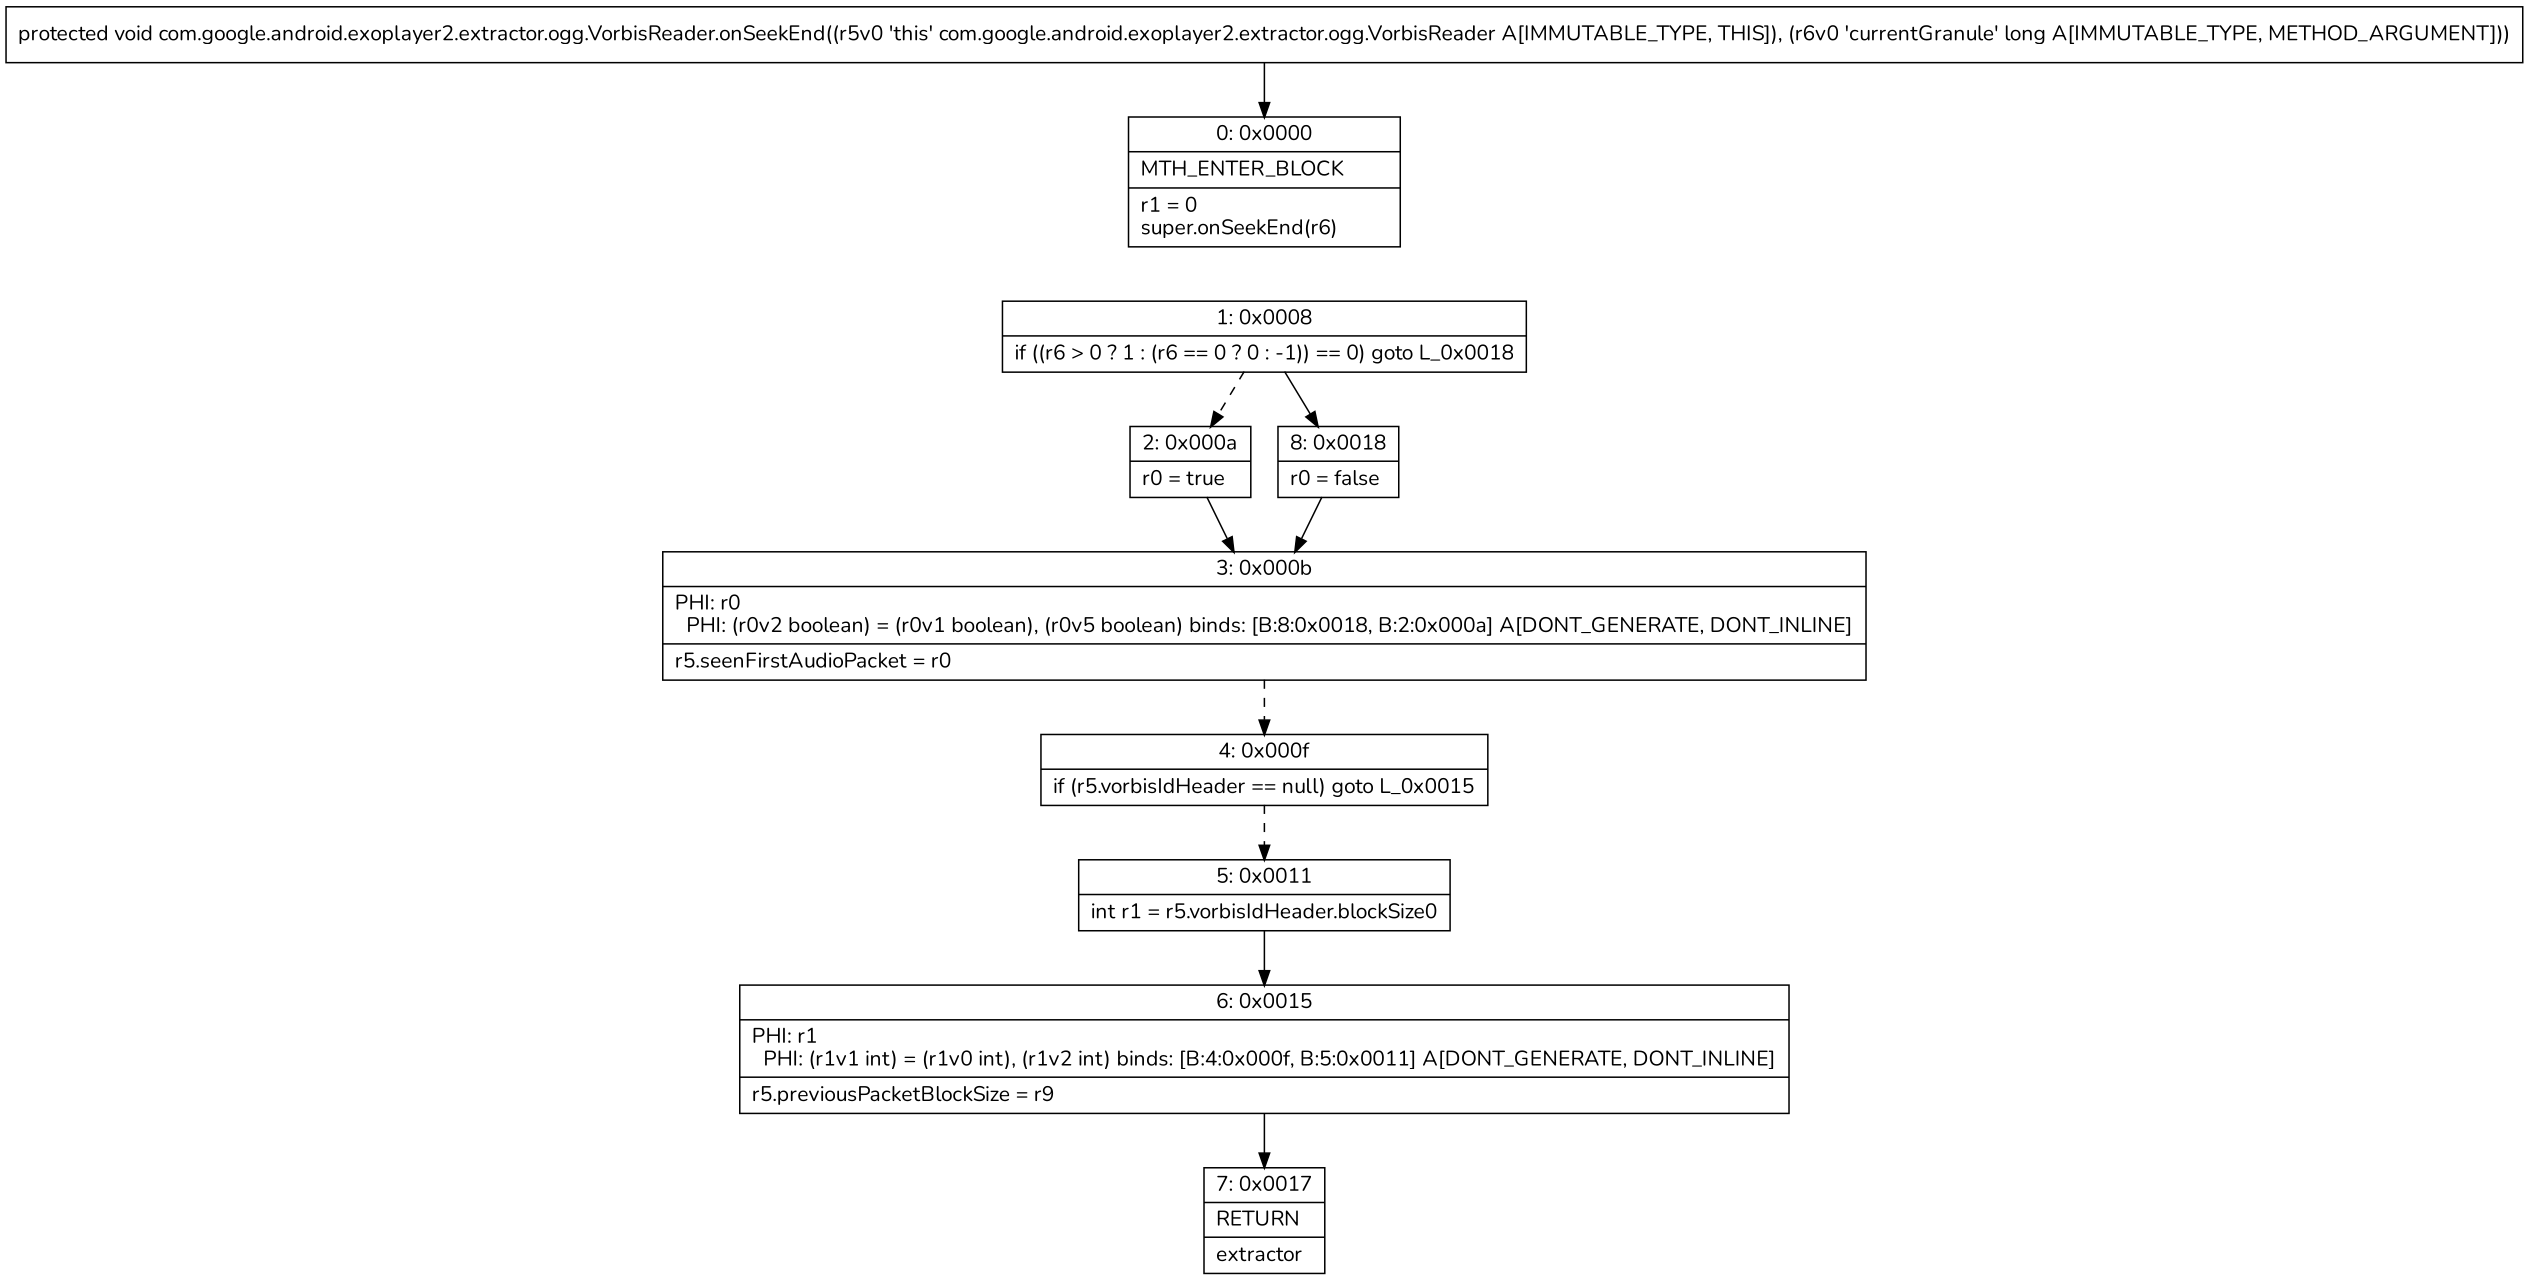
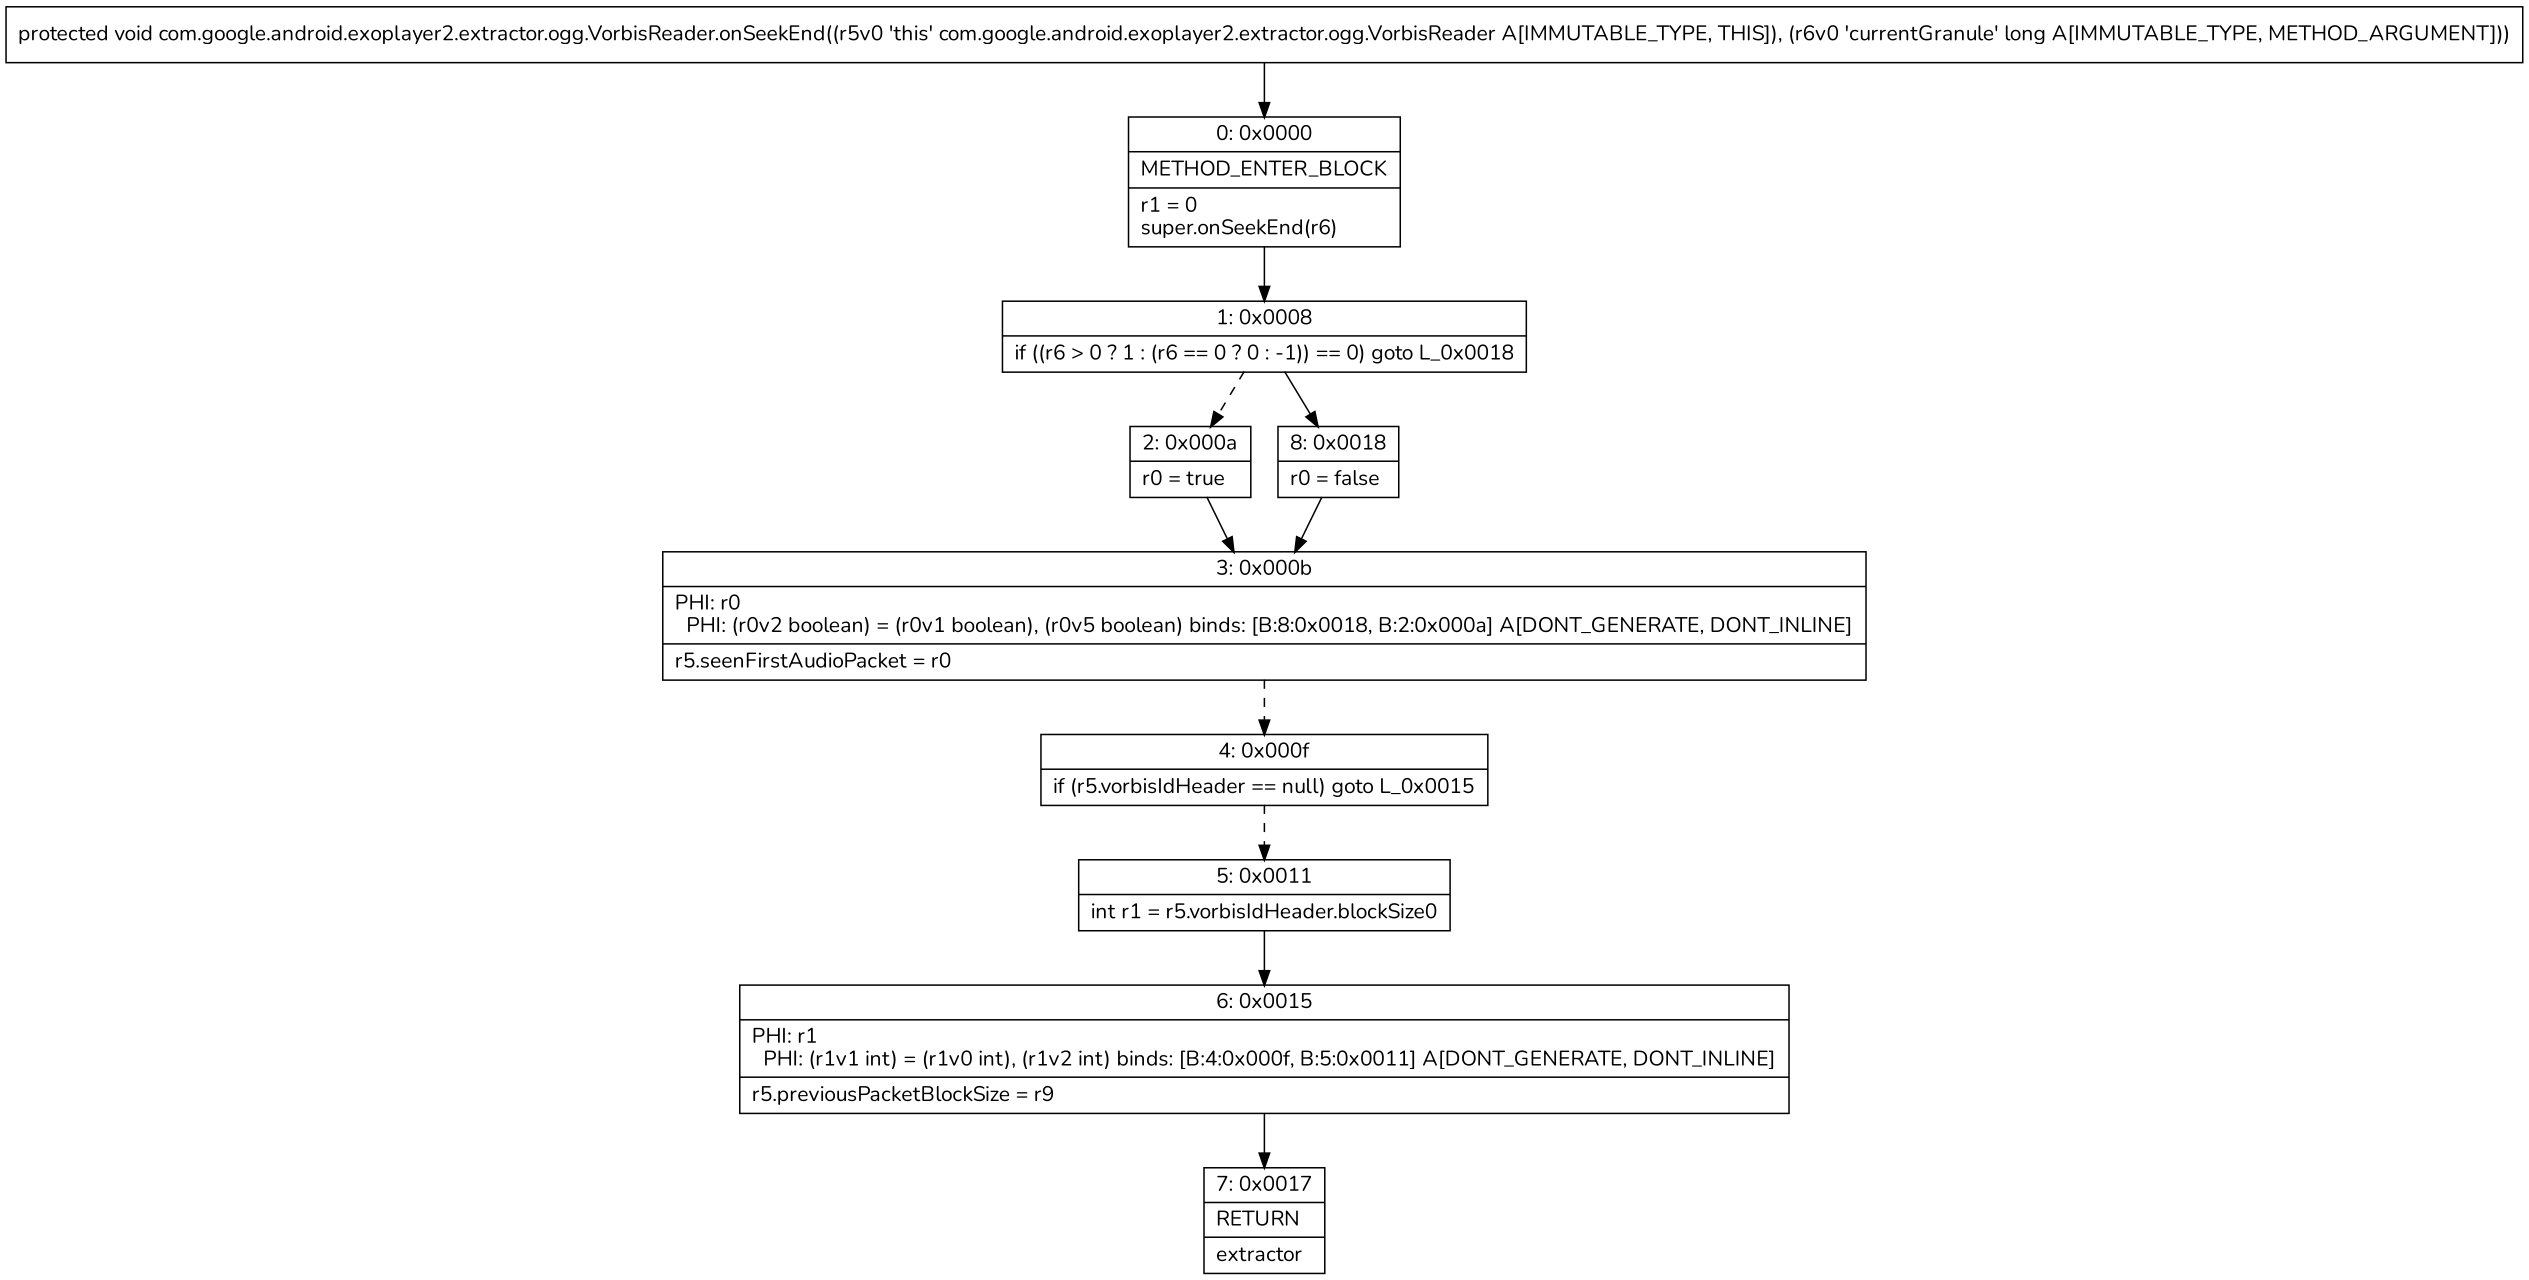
node "0: 0x0000": text "MTH_ENTER_BLOCK" -> "METHOD_ENTER_BLOCK"
edge "0: 0x0000" -> "1: 0x0008": added
